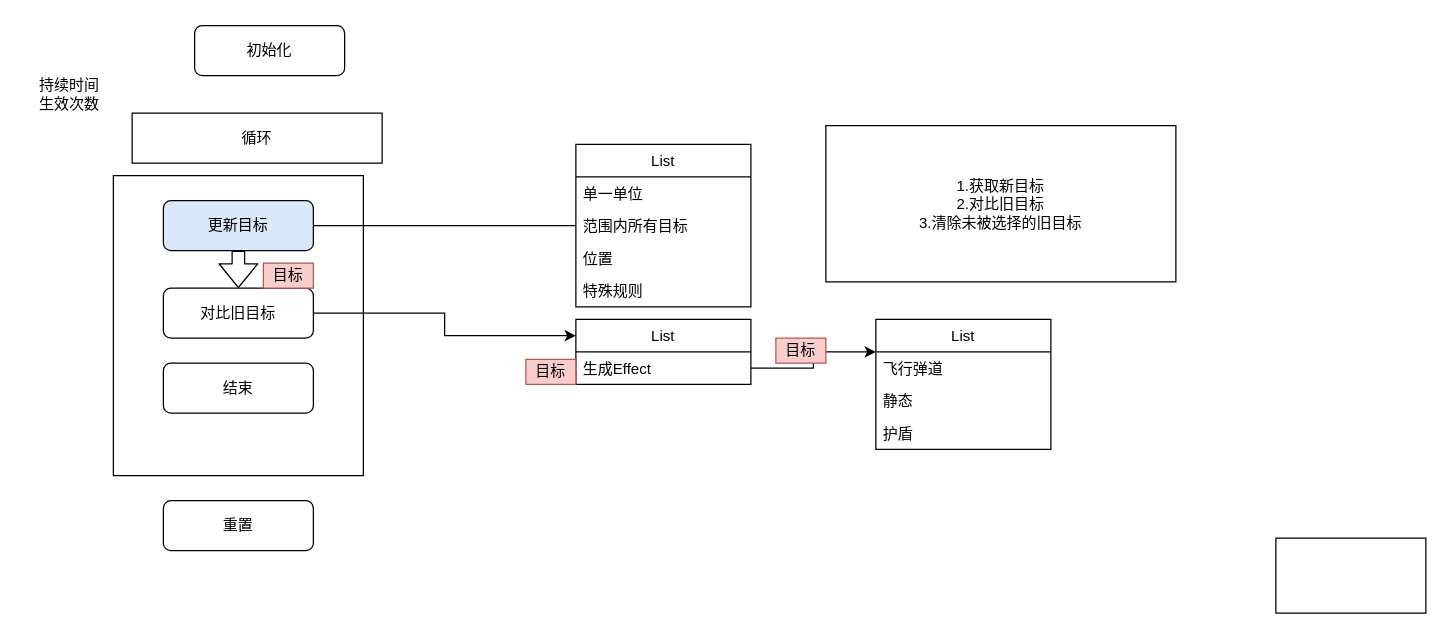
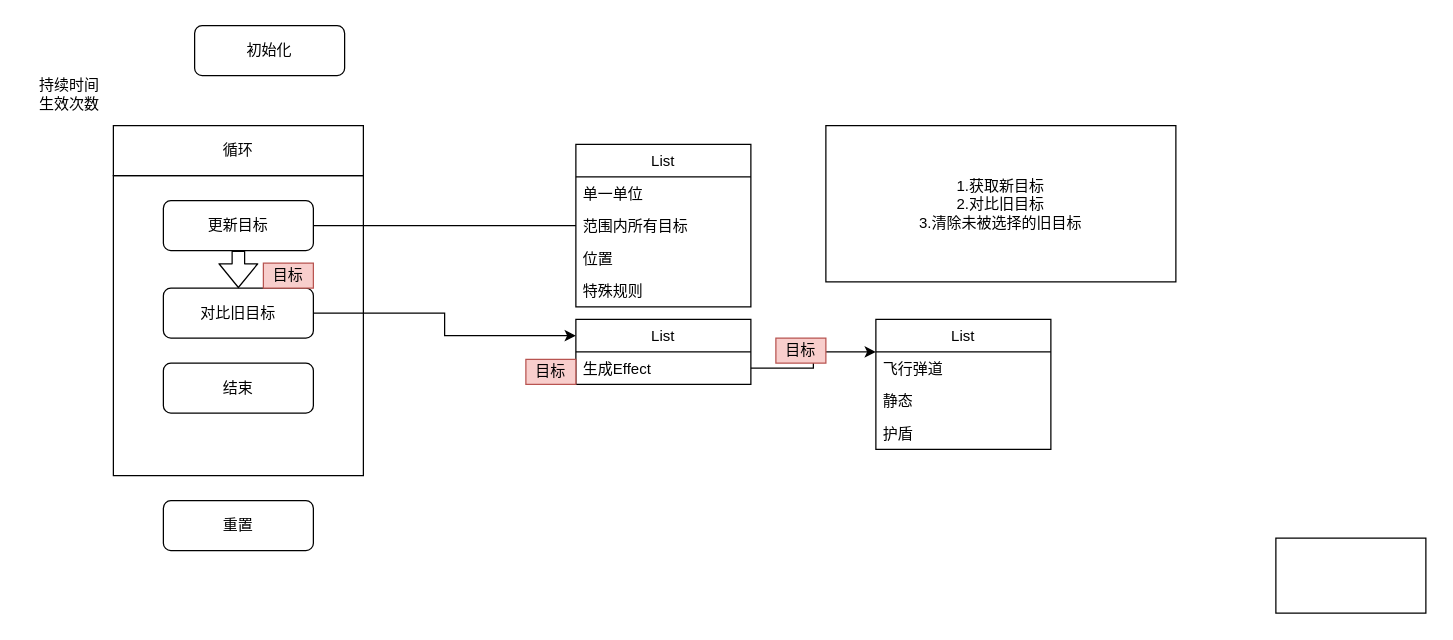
node "循环": moved (257, 138) -> (238, 151)
node "更新目标": fillcolor #dae8fc -> #ffffff
